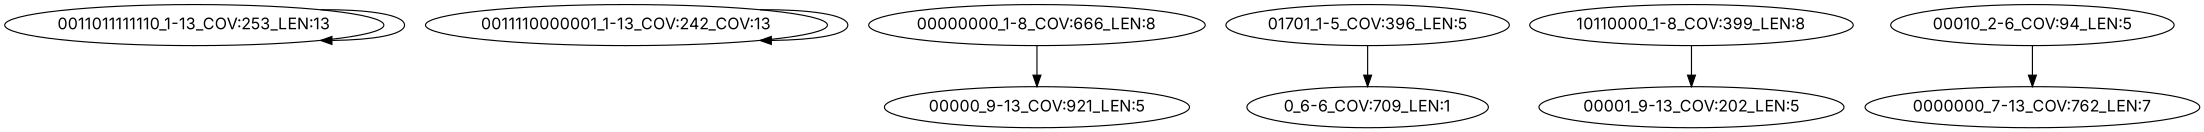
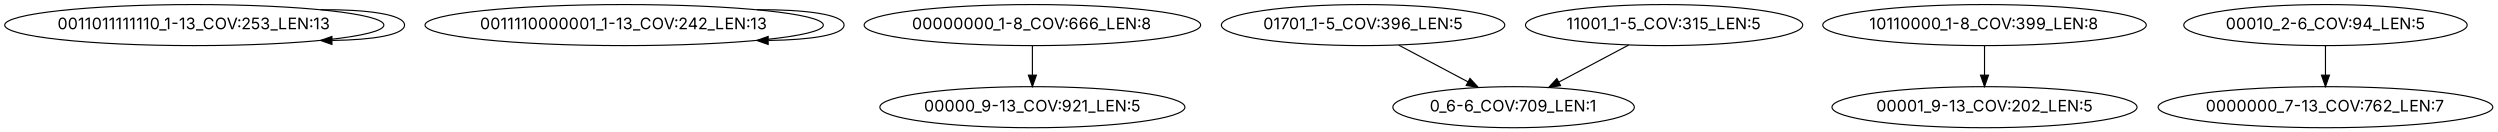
node "0011110000001_1-13_COV:242_COV:13": label "0011110000001_1-13_COV:242_COV:13" -> "0011110000001_1-13_COV:242_LEN:13"
node "11001_1-5_COV:315_LEN:5": added
